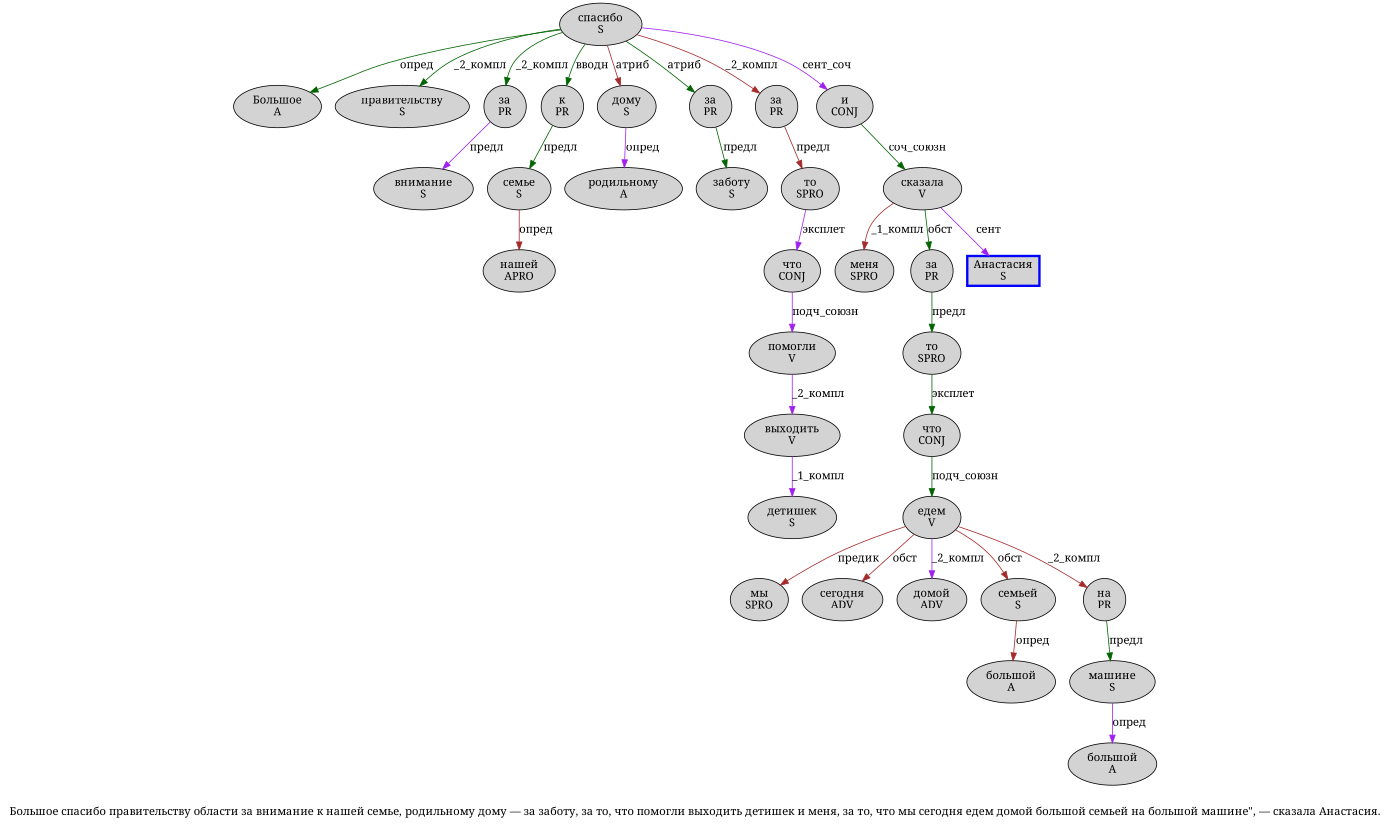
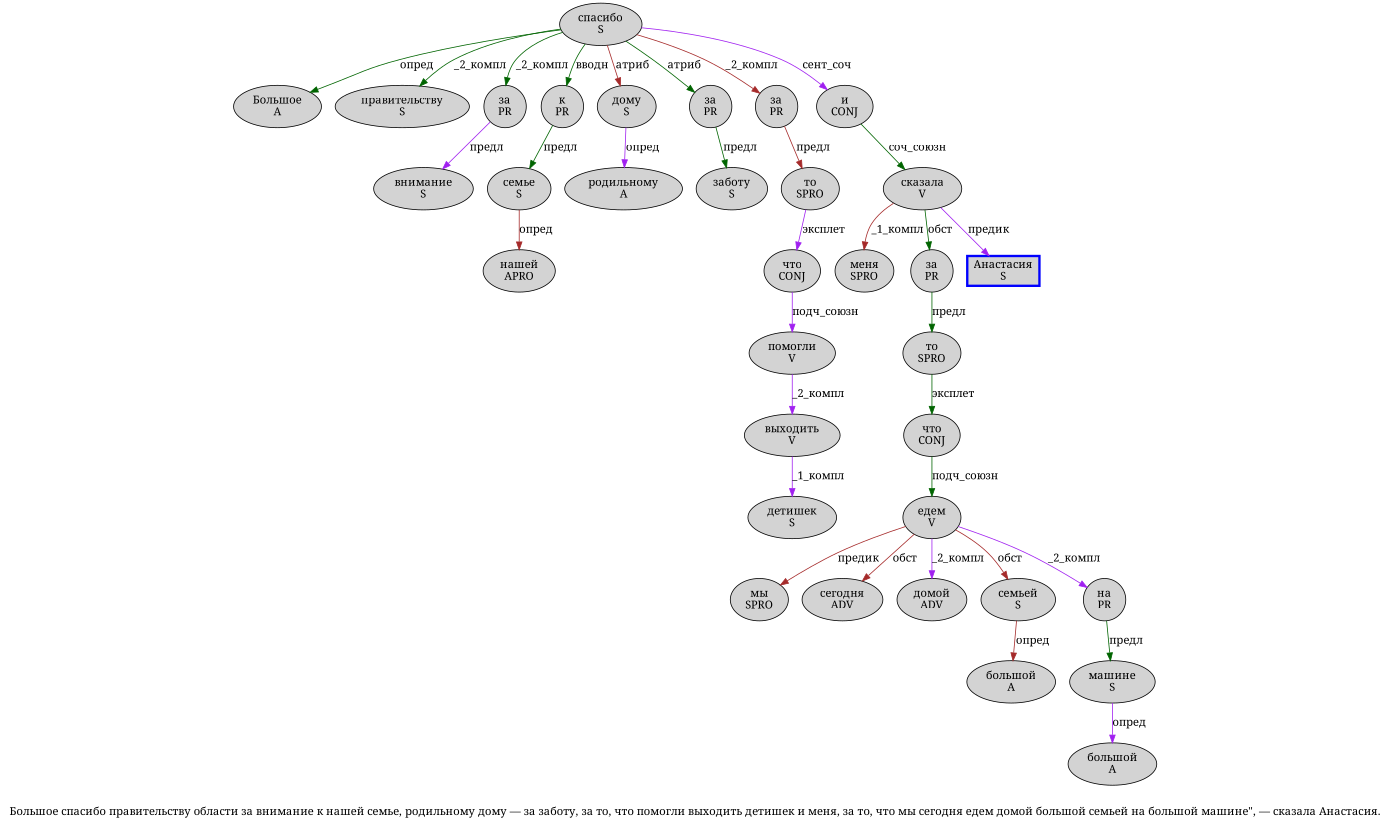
edge "сказала V" -> "Анастасия S": label "сент" -> "предик"
edge "едем V" -> "на PR": color brown -> purple
